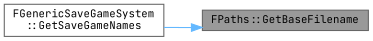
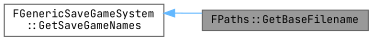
edge "FGenericSaveGameSystem ::GetSaveGameNames" -> "FPaths::GetBaseFilename": reversed
